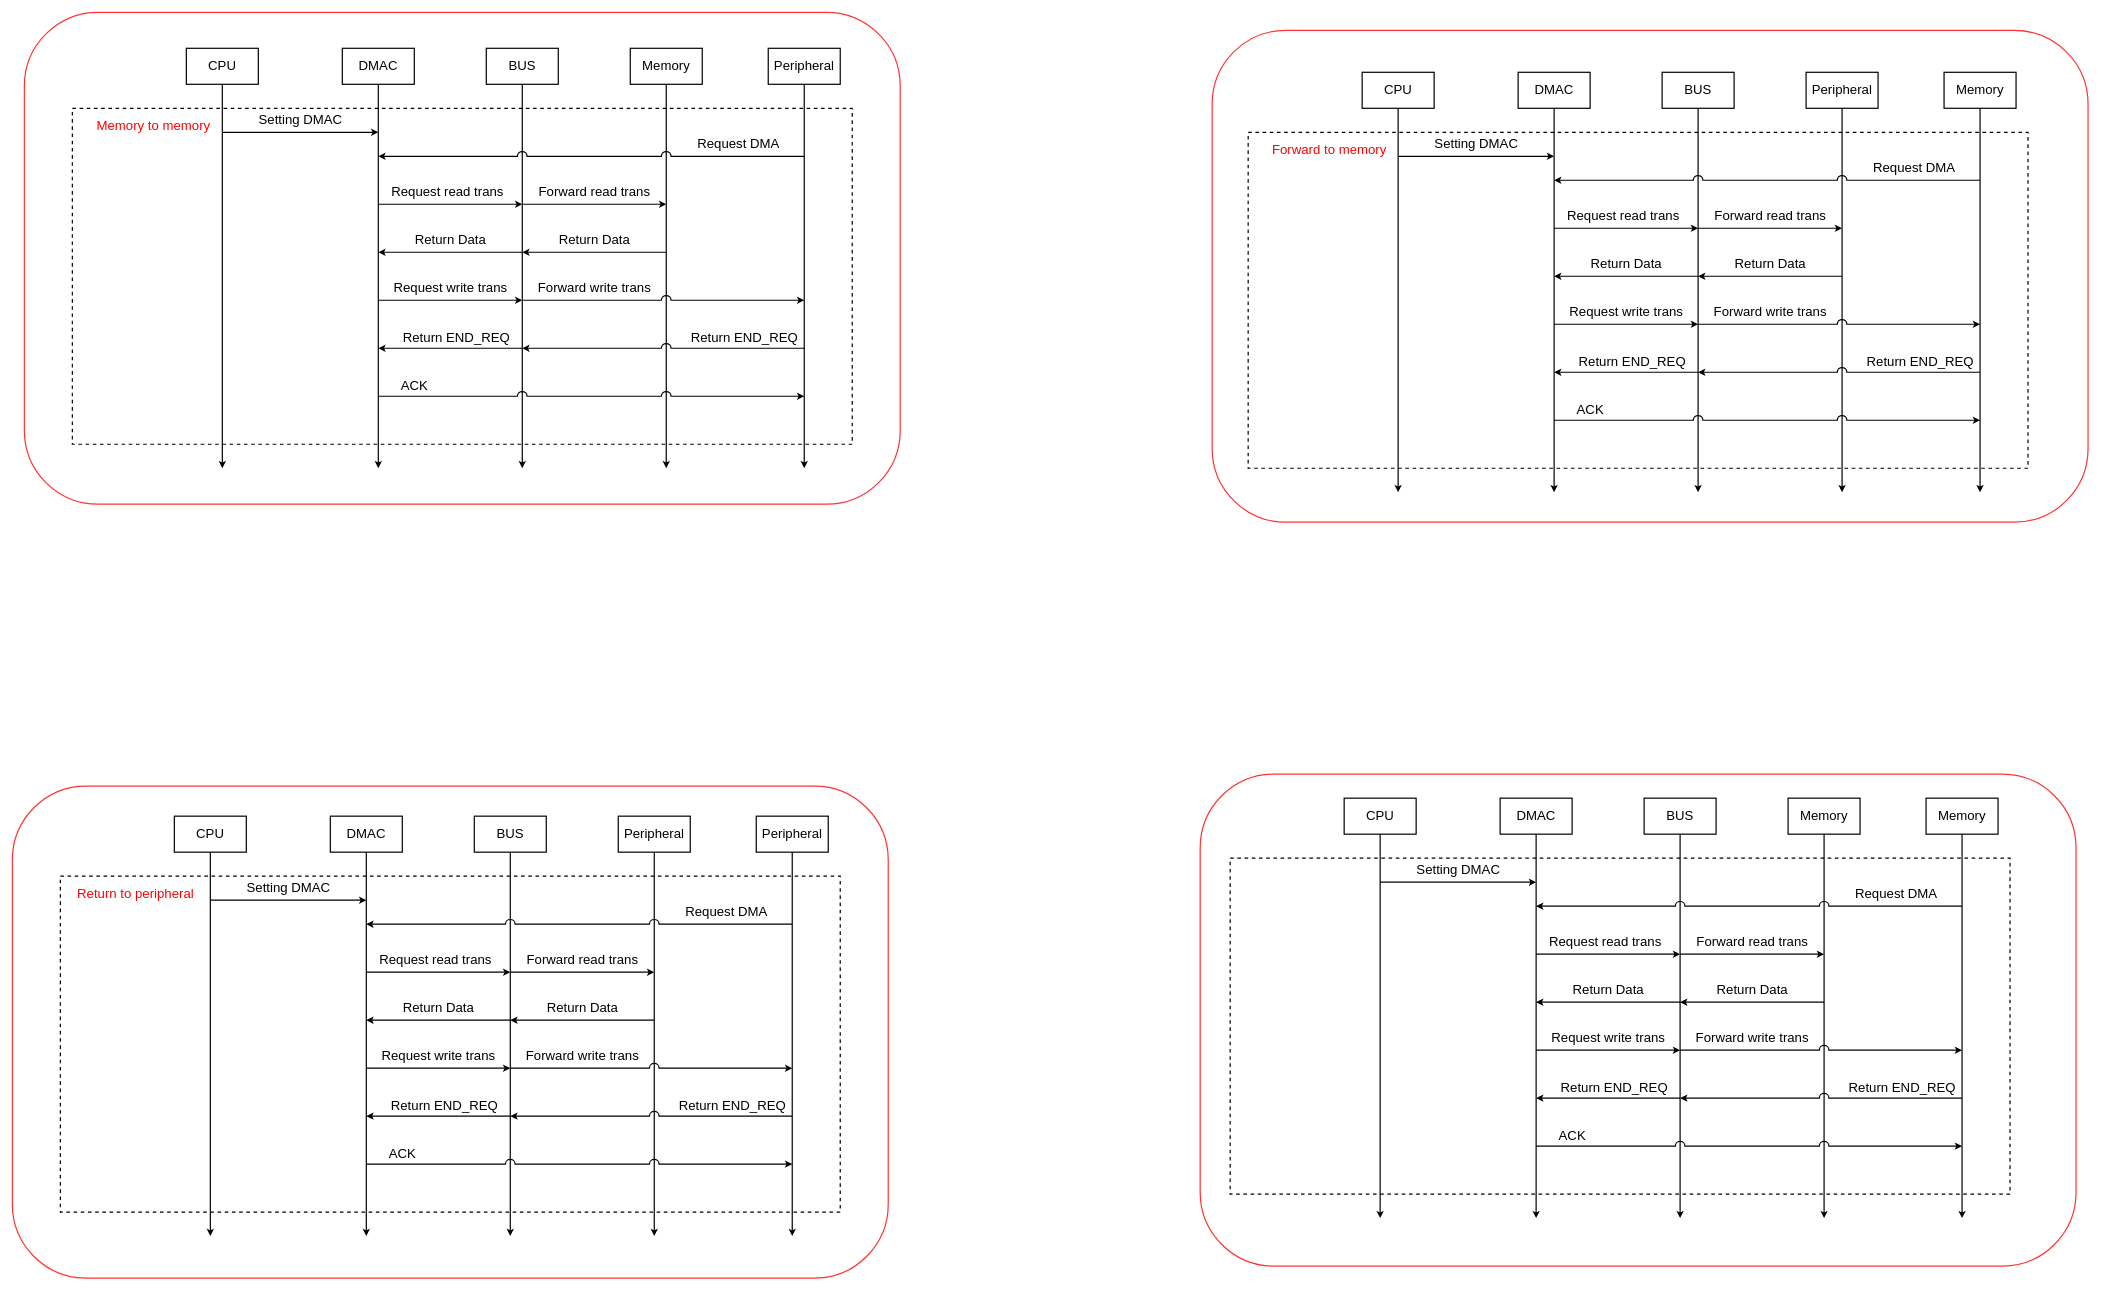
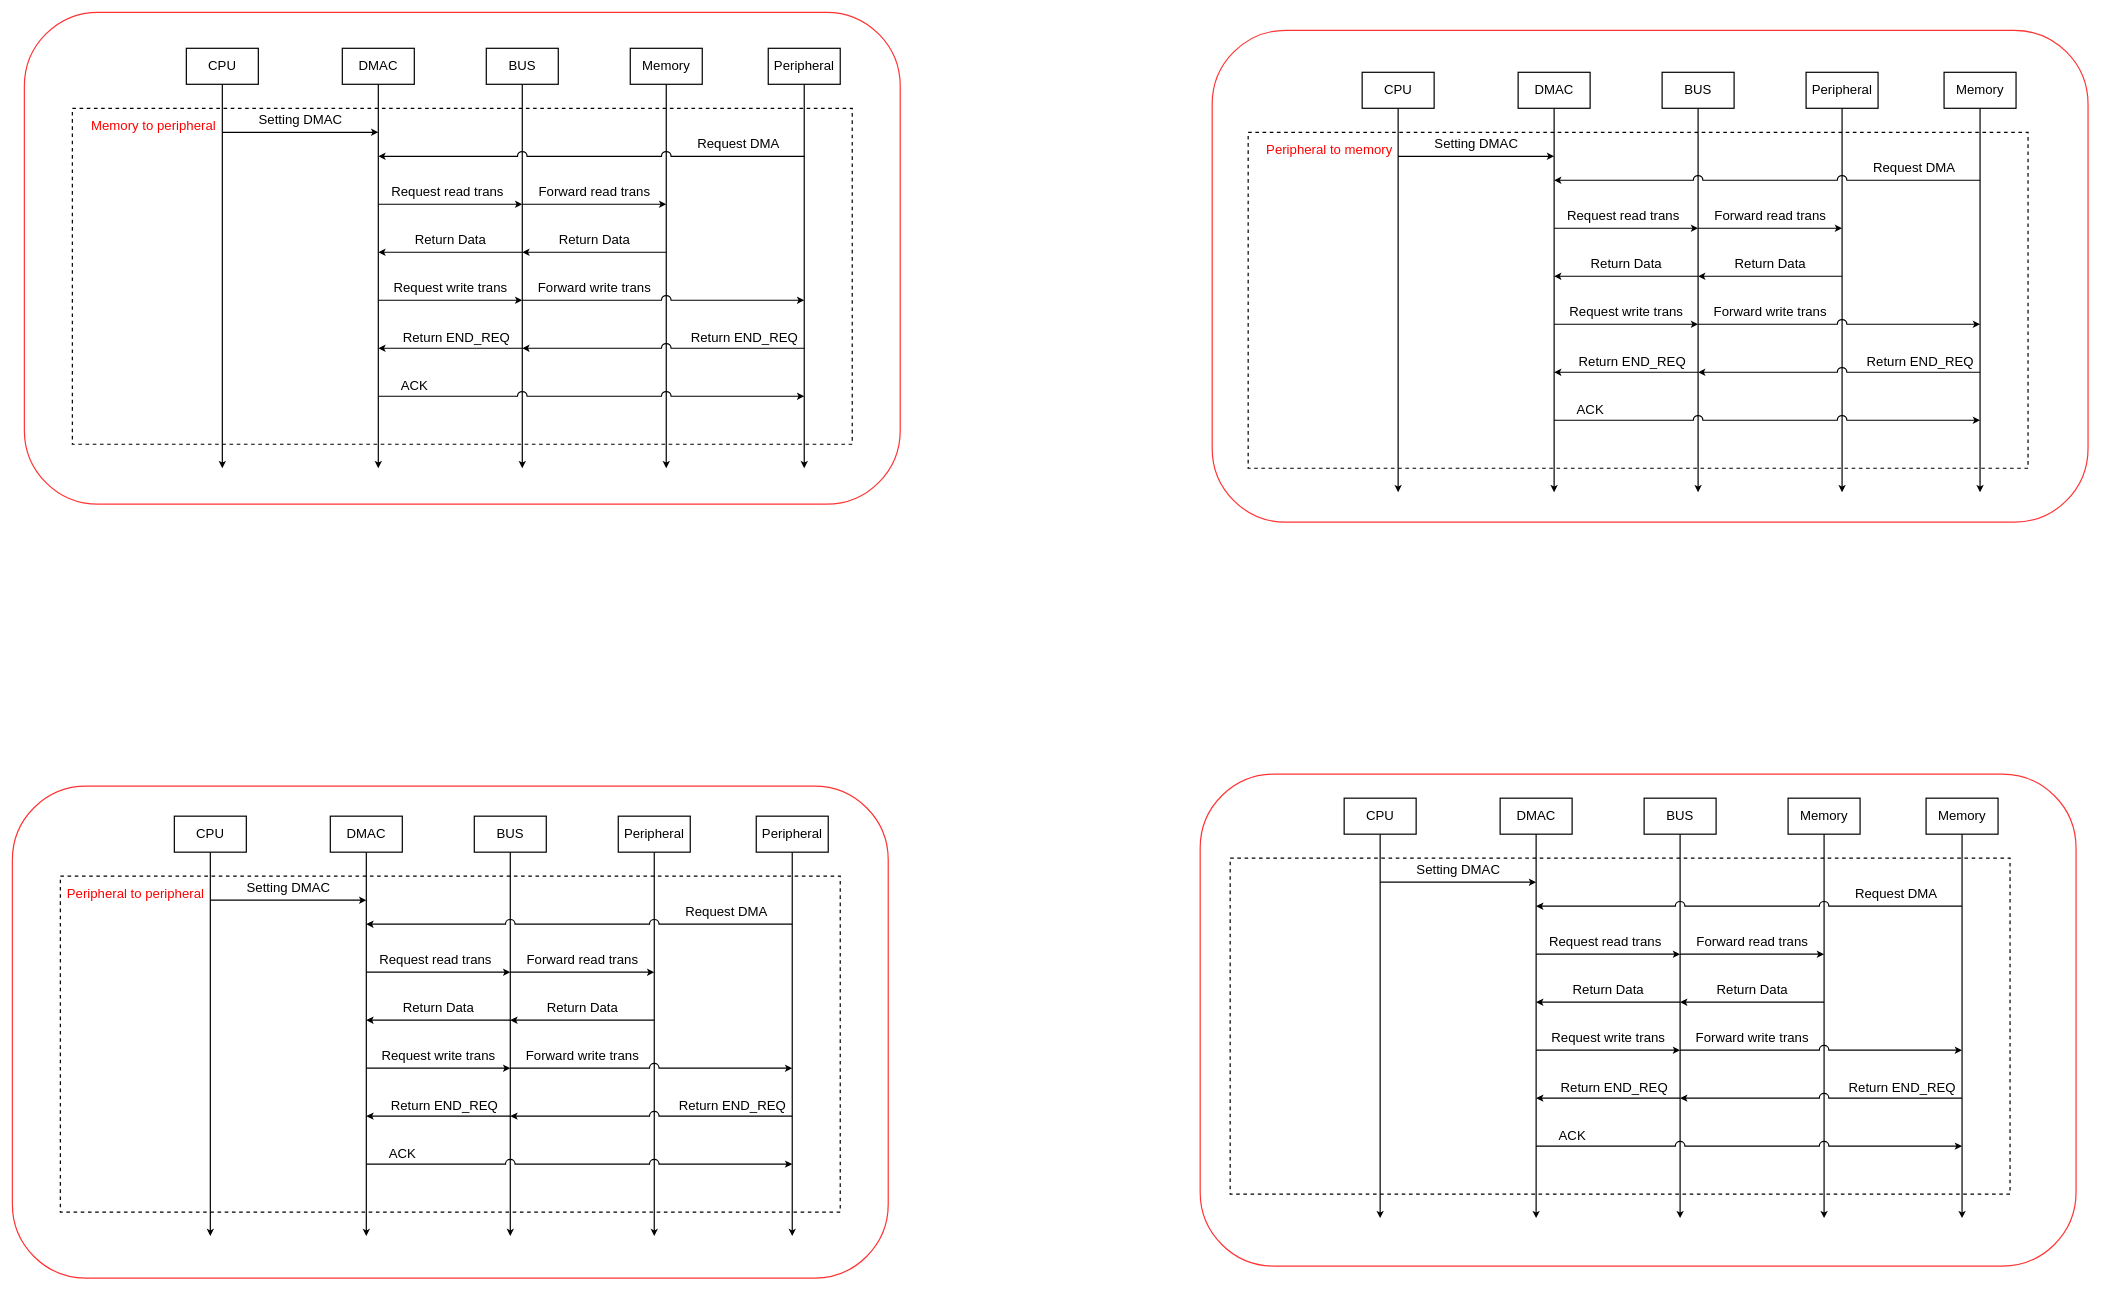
node "Memory to memory": label "Memory to memory" -> "Memory to peripheral"
node "Forward to memory": label "Forward to memory" -> "Peripheral to memory"
node "Return to peripheral": label "Return to peripheral" -> "Peripheral to peripheral"
